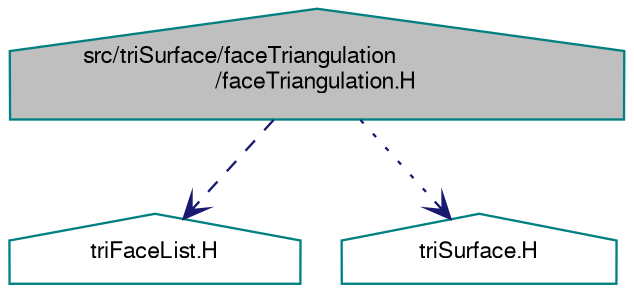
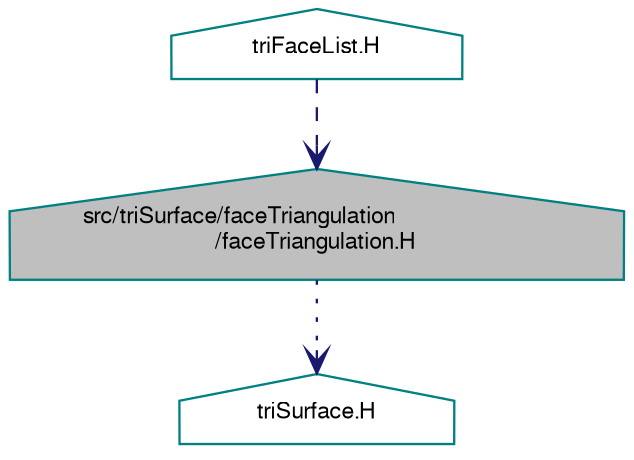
edge "src/triSurface/faceTriangulation /faceTriangulation.H" -> "triFaceList.H": reversed
